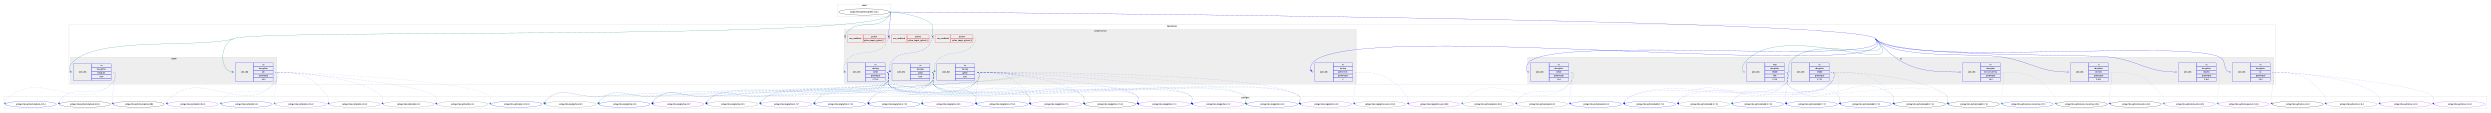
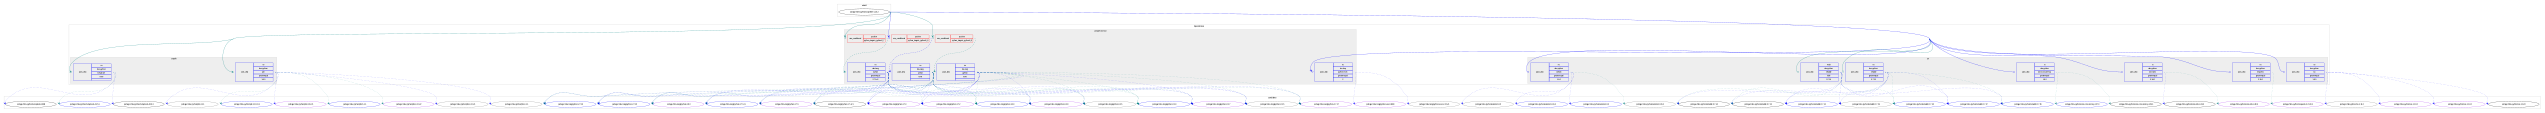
node "portage://dev-python/webob-1.8.2-r1": added
